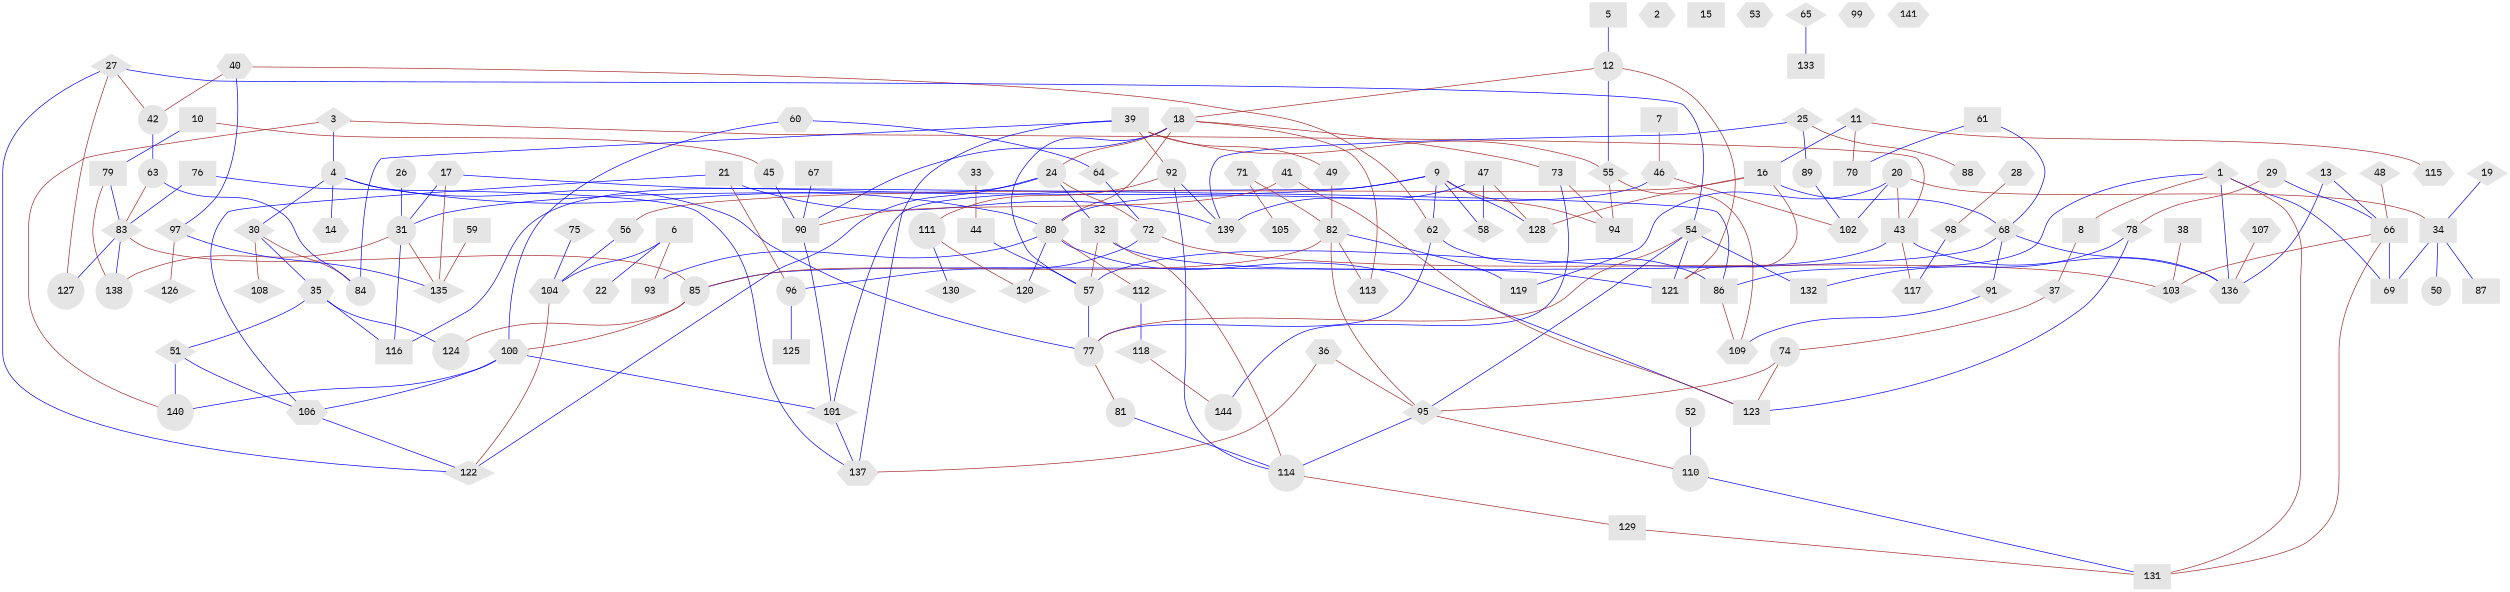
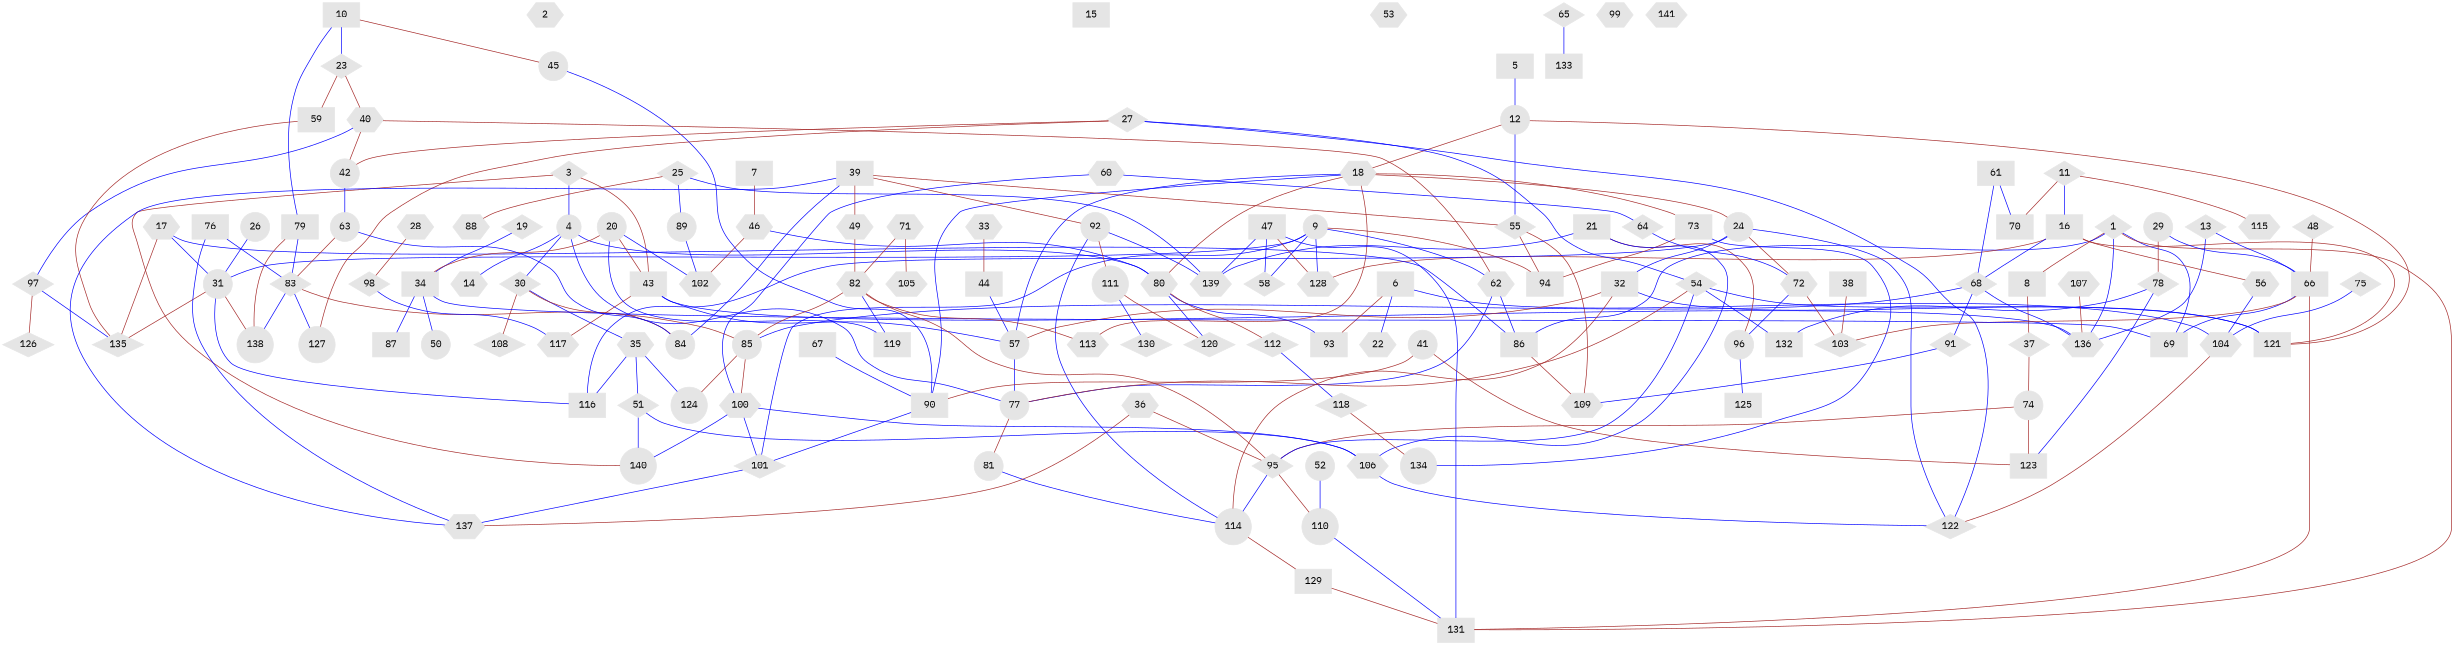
node "23": added
edge "80" -- "123": removed
edge "47" -- "131": added
node "144": label "144" -> "134"
